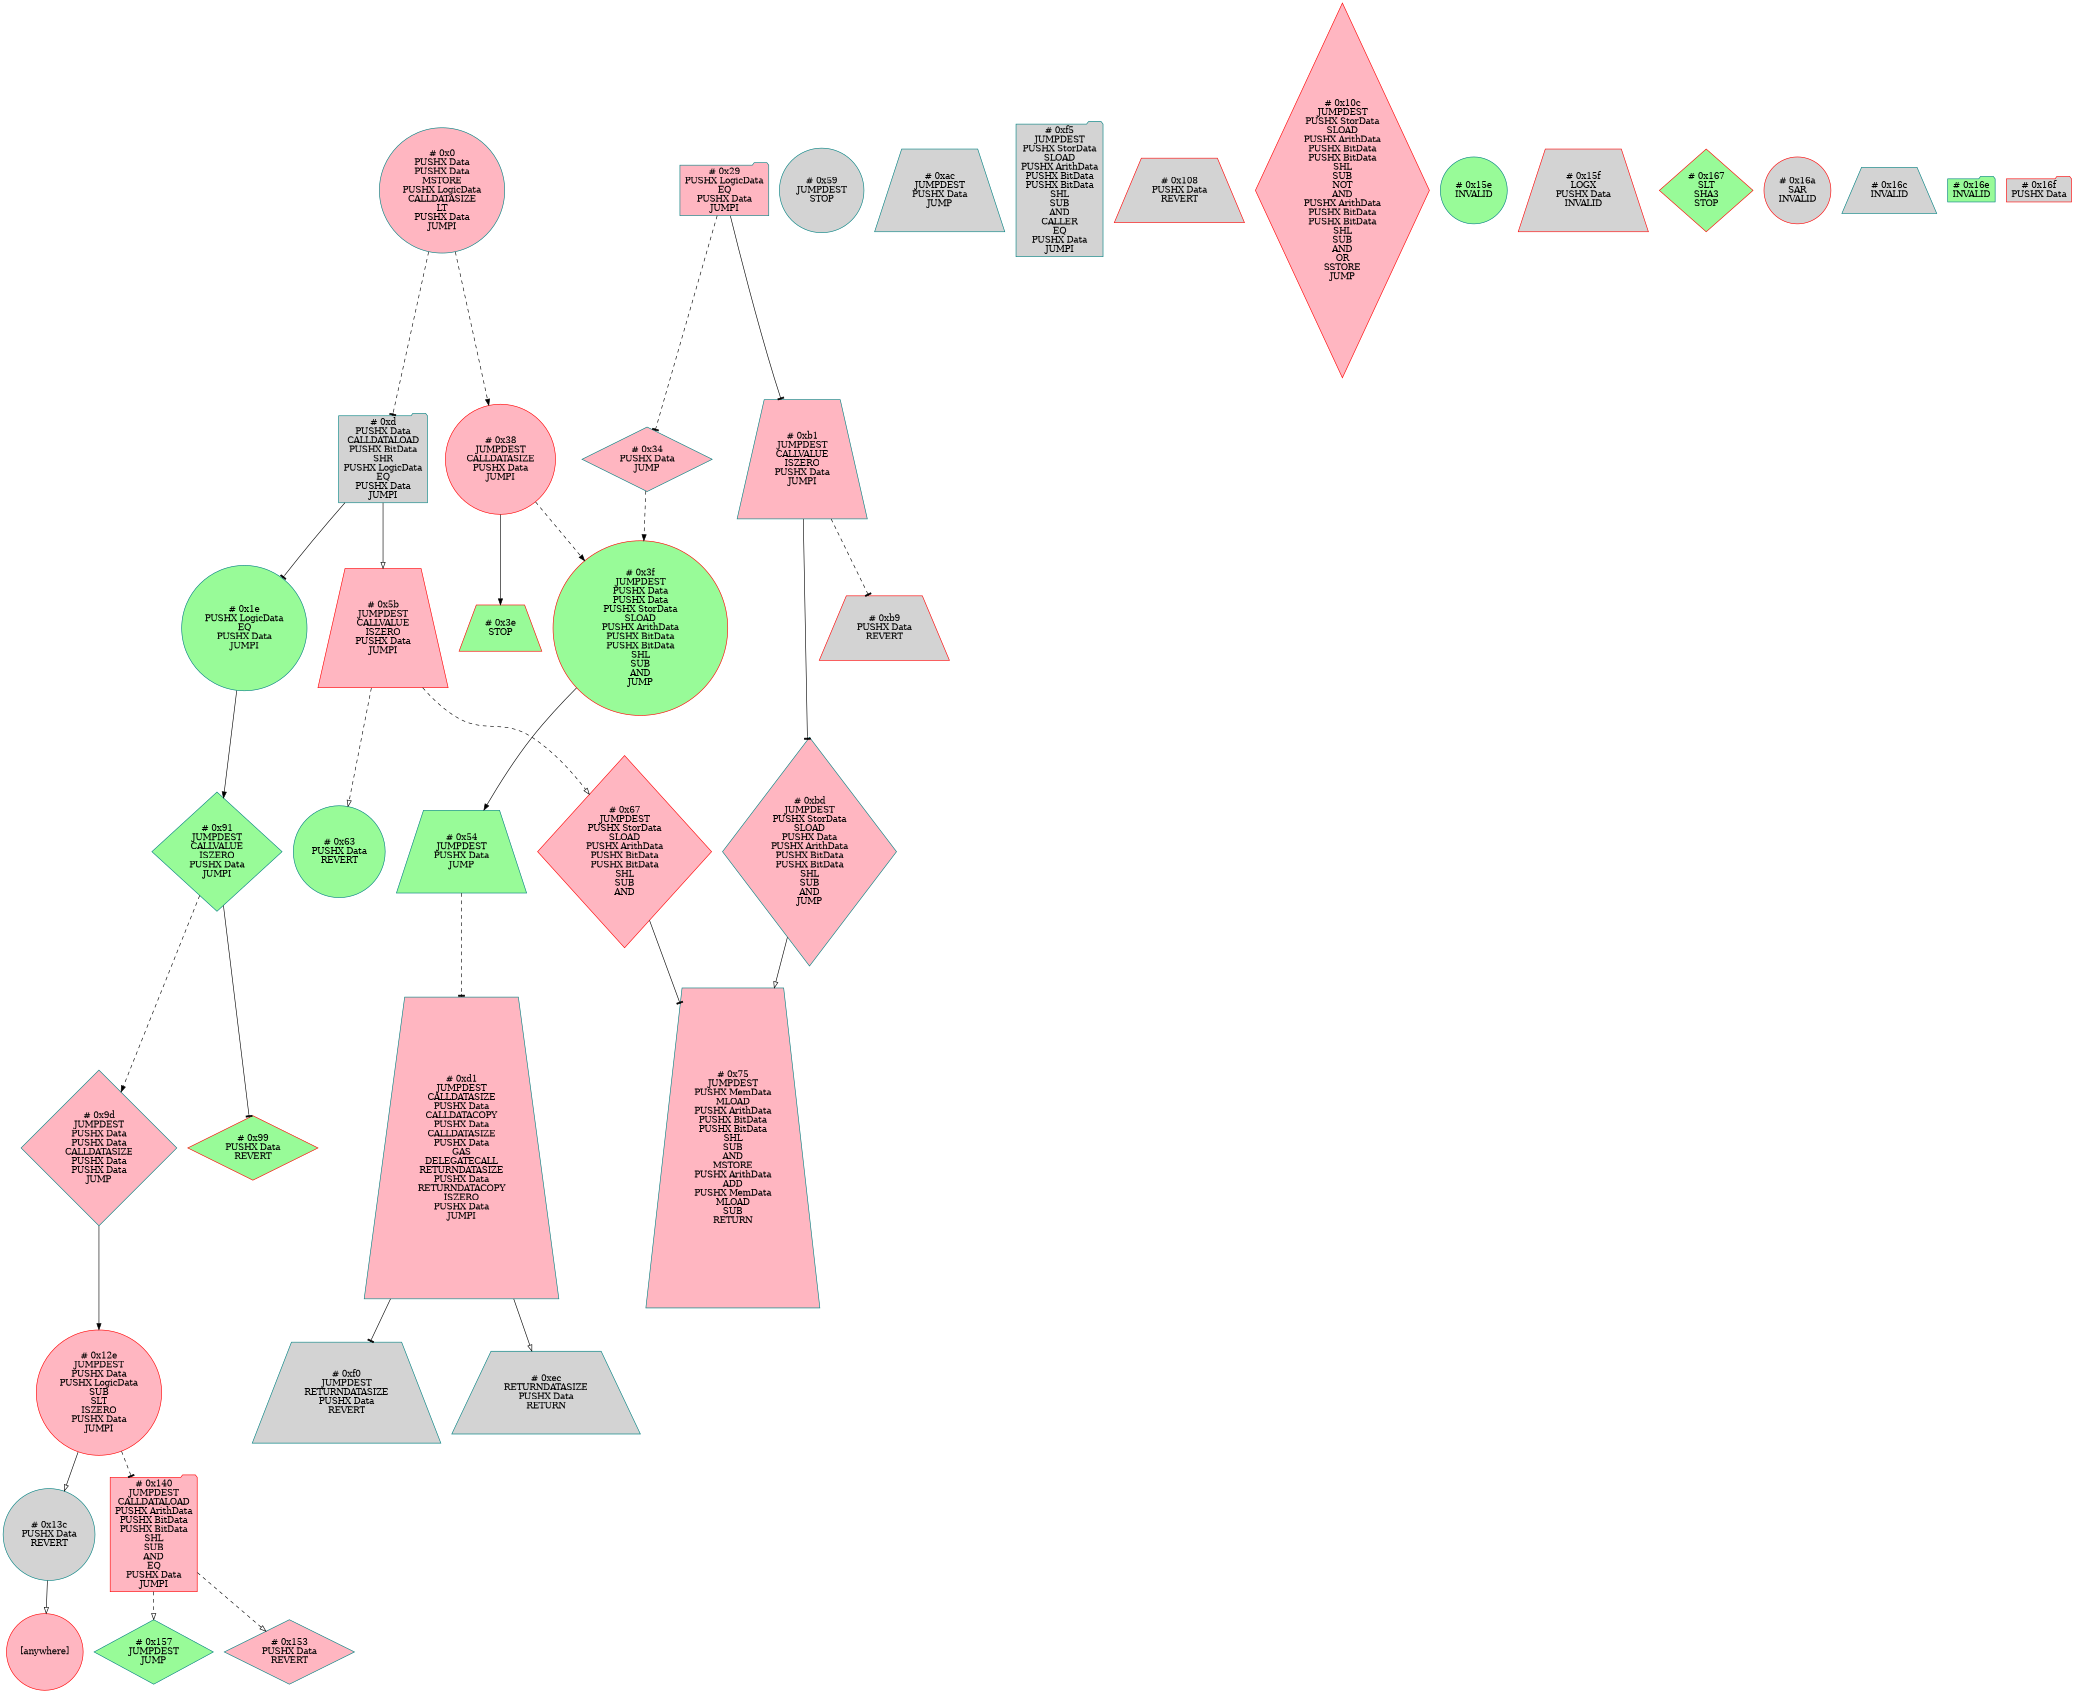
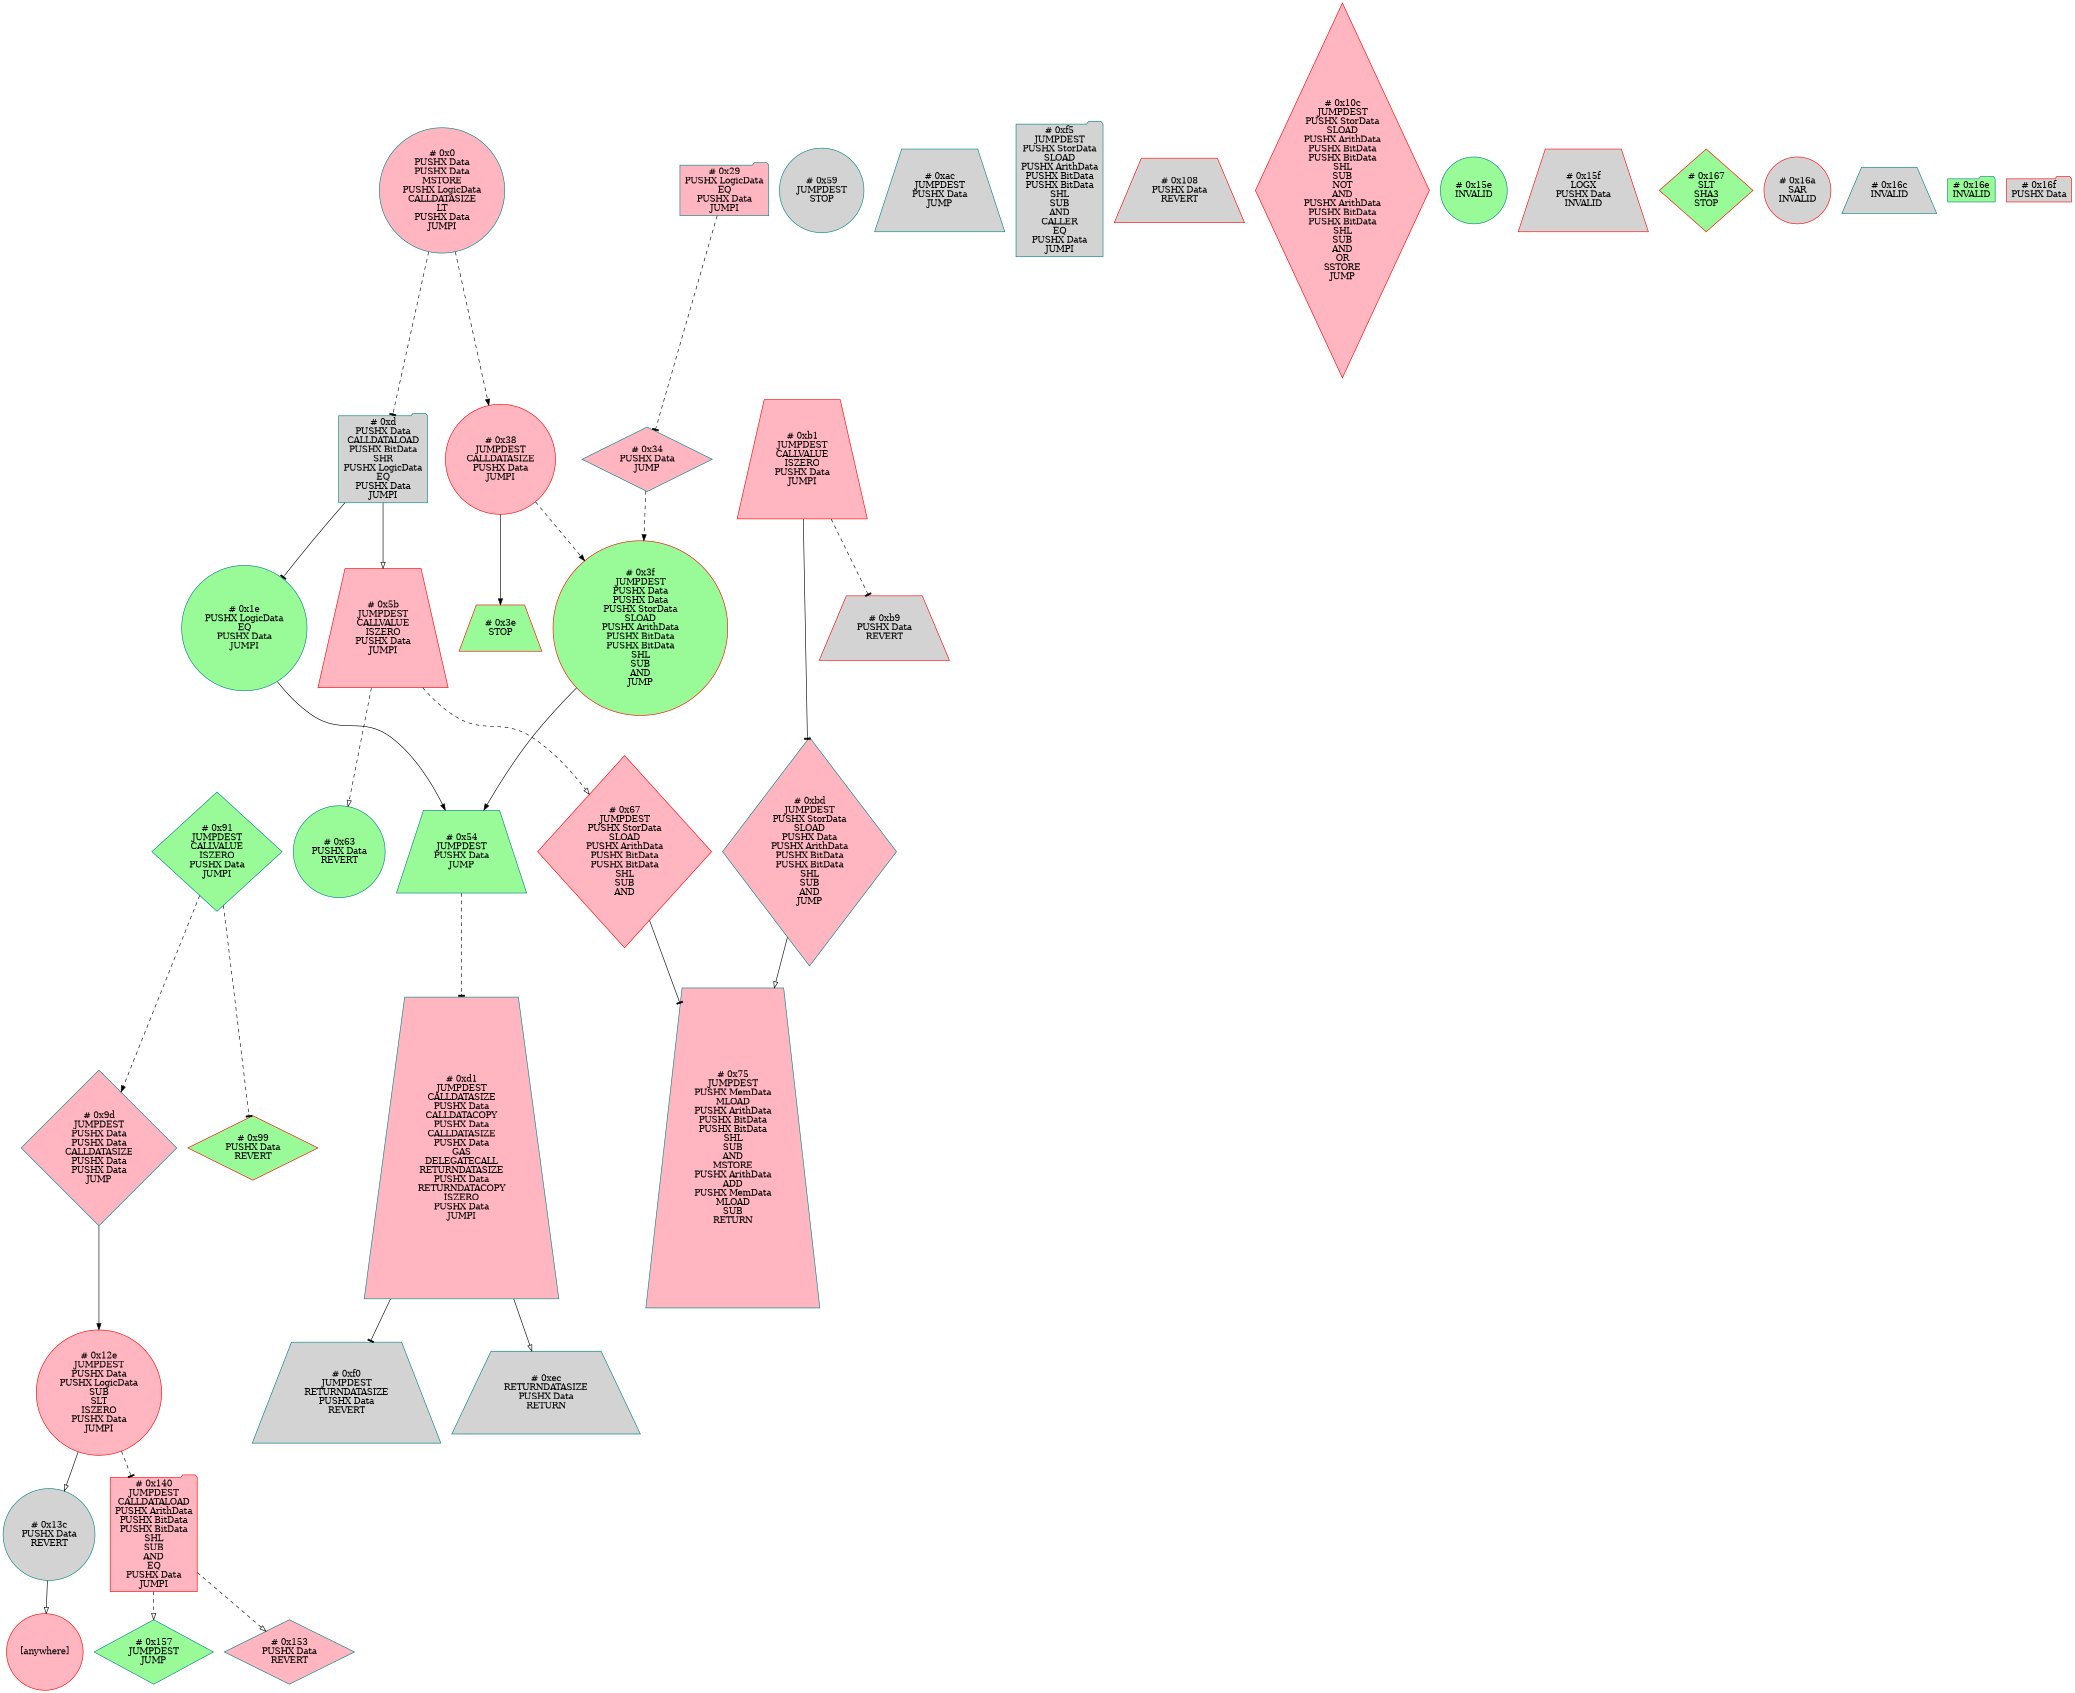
edge "# 0x29 PUSHX LogicData EQ PUSHX Data JUMPI" -> "# 0xb1 JUMPDEST CALLVALUE ISZERO PUSHX Data JUMPI": removed
node "# 0xb1 JUMPDEST CALLVALUE ISZERO PUSHX Data JUMPI": color teal -> red
edge "# 0x1e PUSHX LogicData EQ PUSHX Data JUMPI" -> "# 0x91 JUMPDEST CALLVALUE ISZERO PUSHX Data JUMPI": now "# 0x1e PUSHX LogicData EQ PUSHX Data JUMPI" -> "# 0x54 JUMPDEST PUSHX Data JUMP"
edge "# 0x91 JUMPDEST CALLVALUE ISZERO PUSHX Data JUMPI" -> "# 0x99 PUSHX Data REVERT": style solid -> dashed
